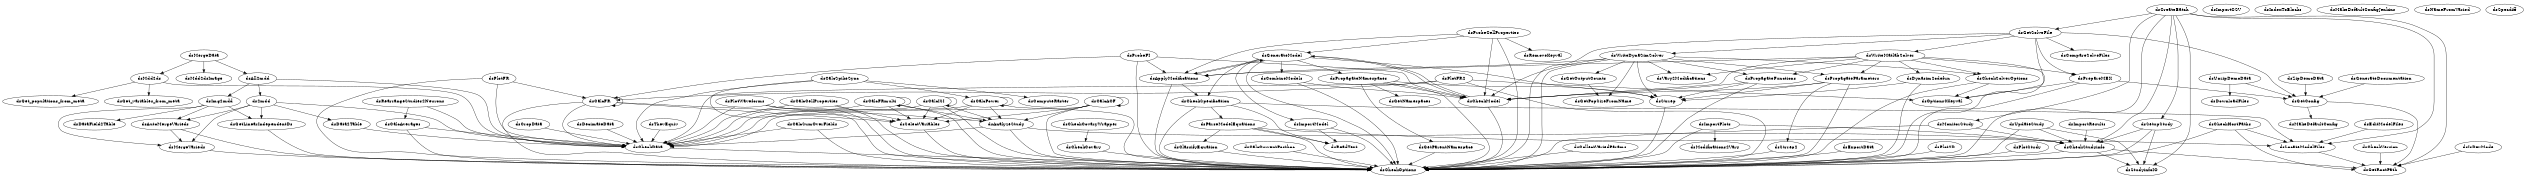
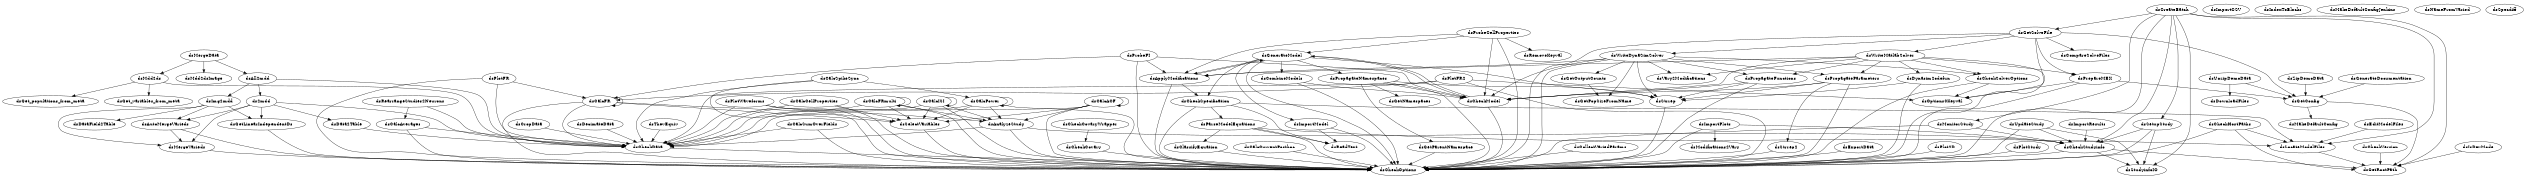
node "dsComputeRaster": removed
